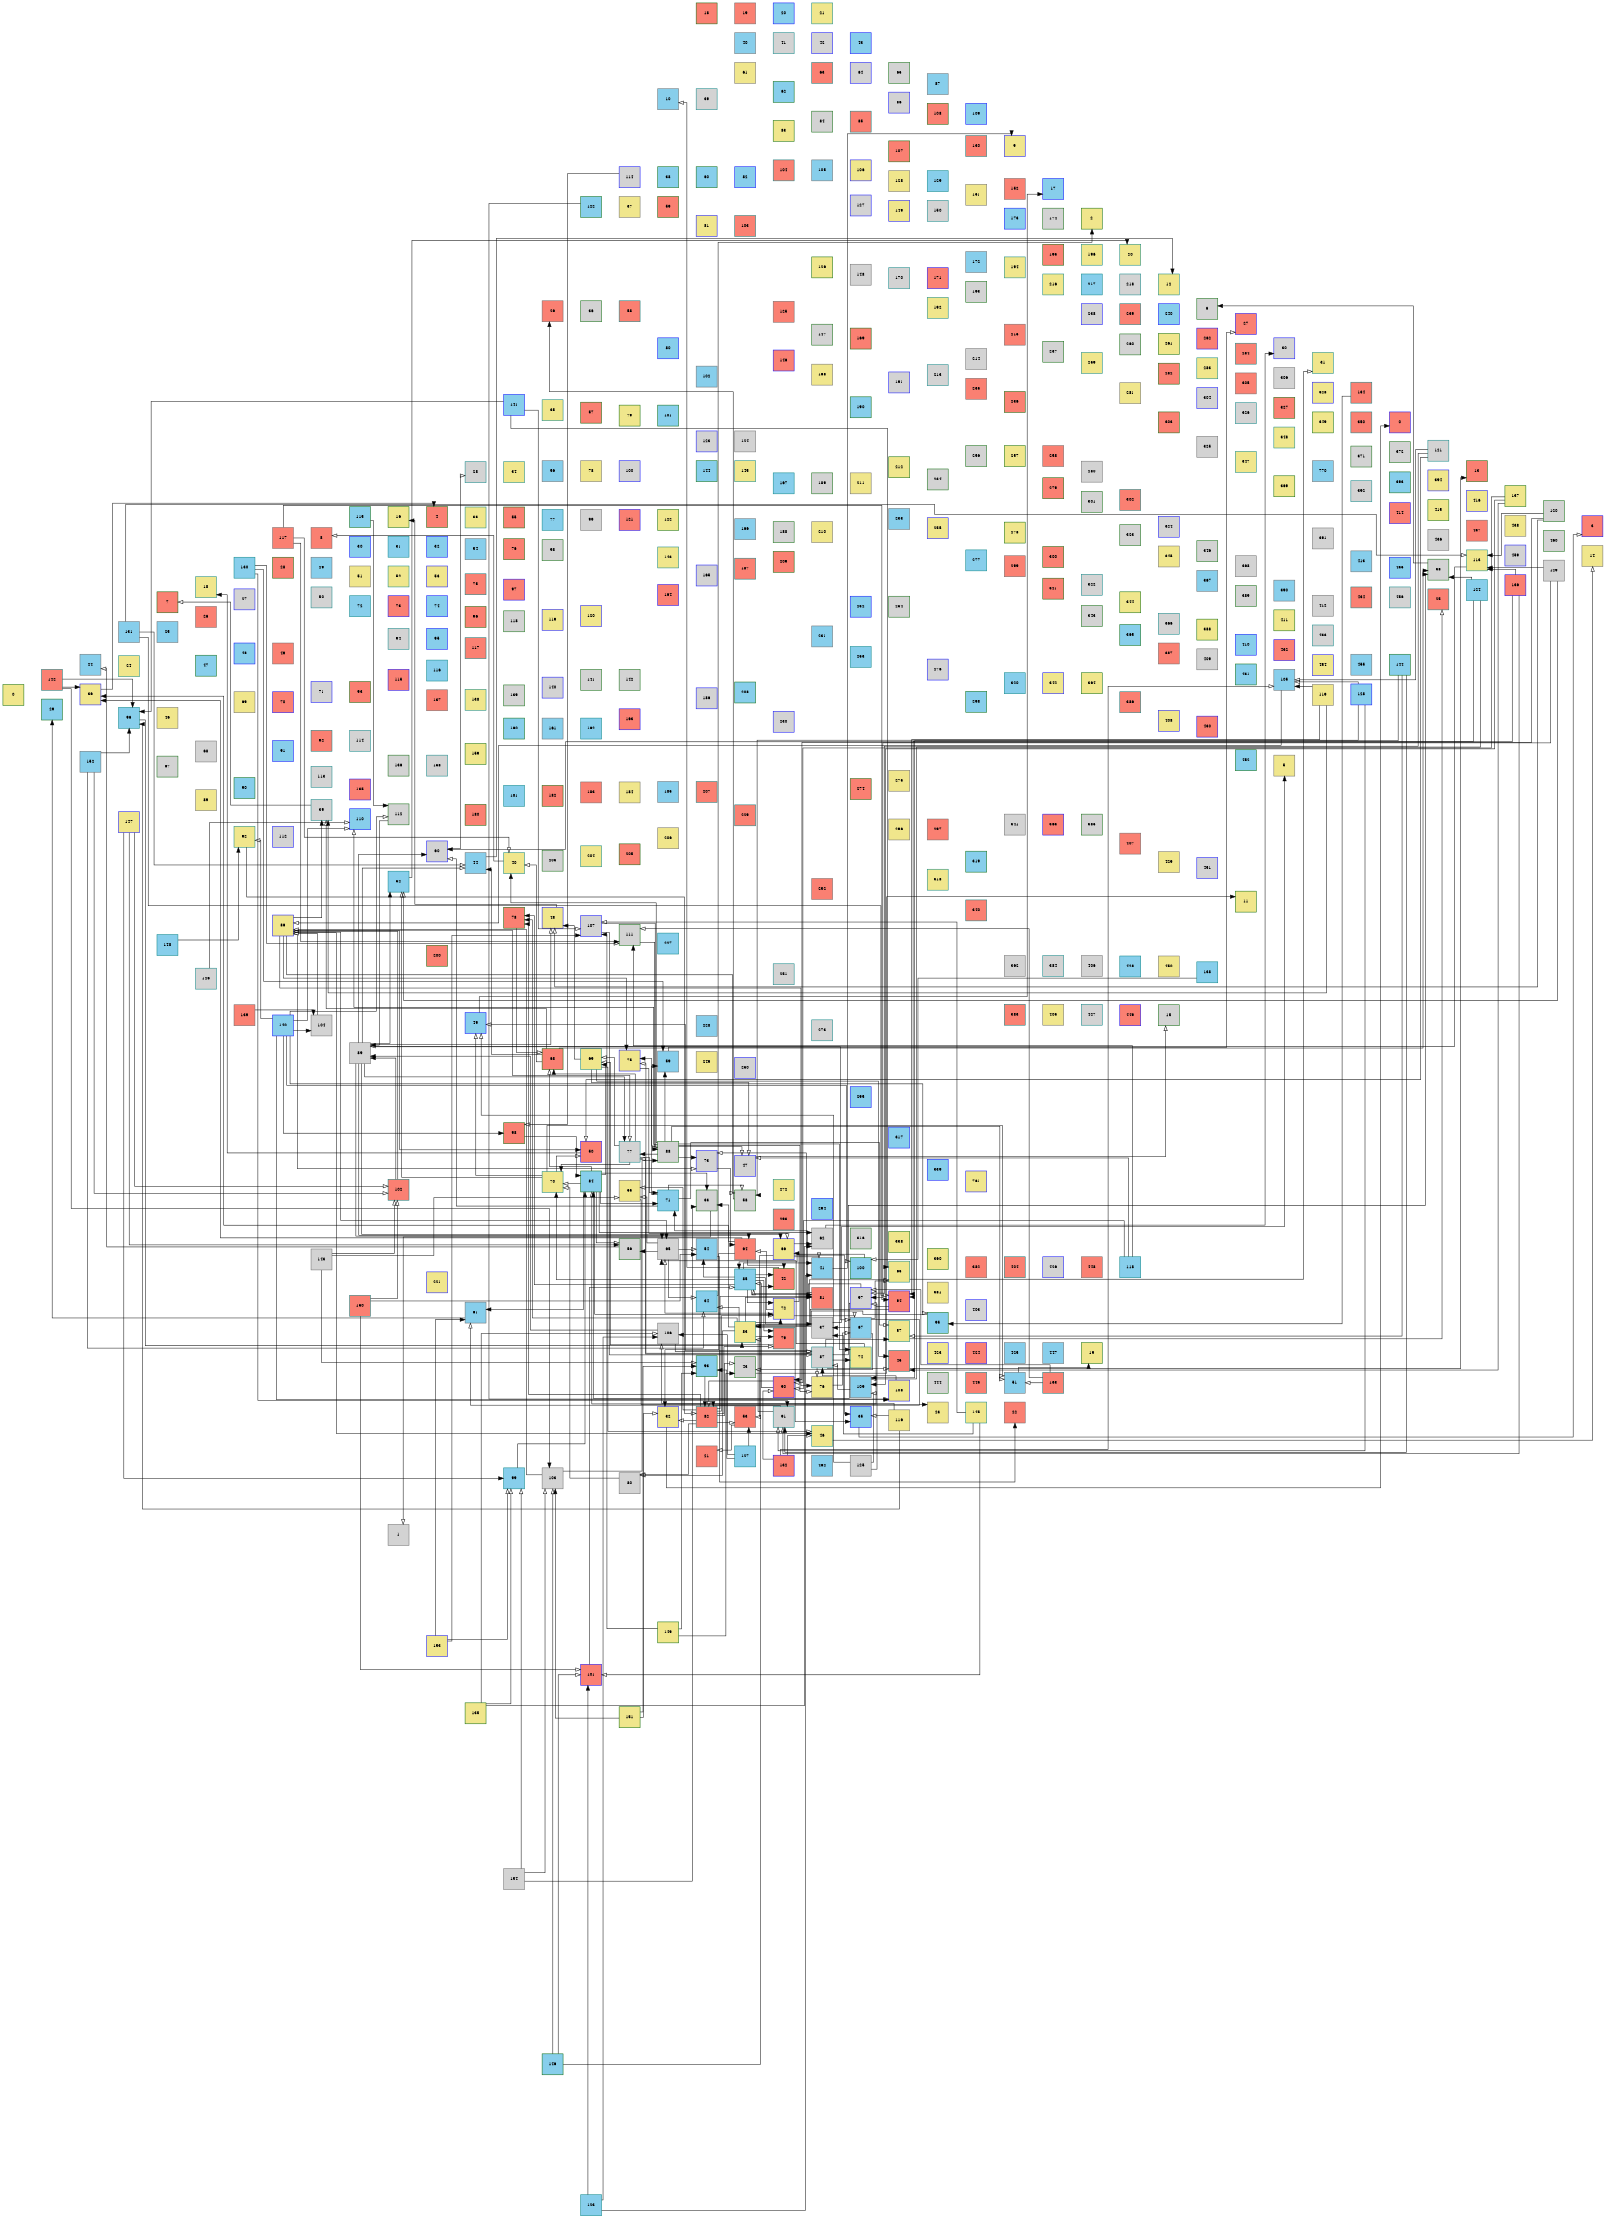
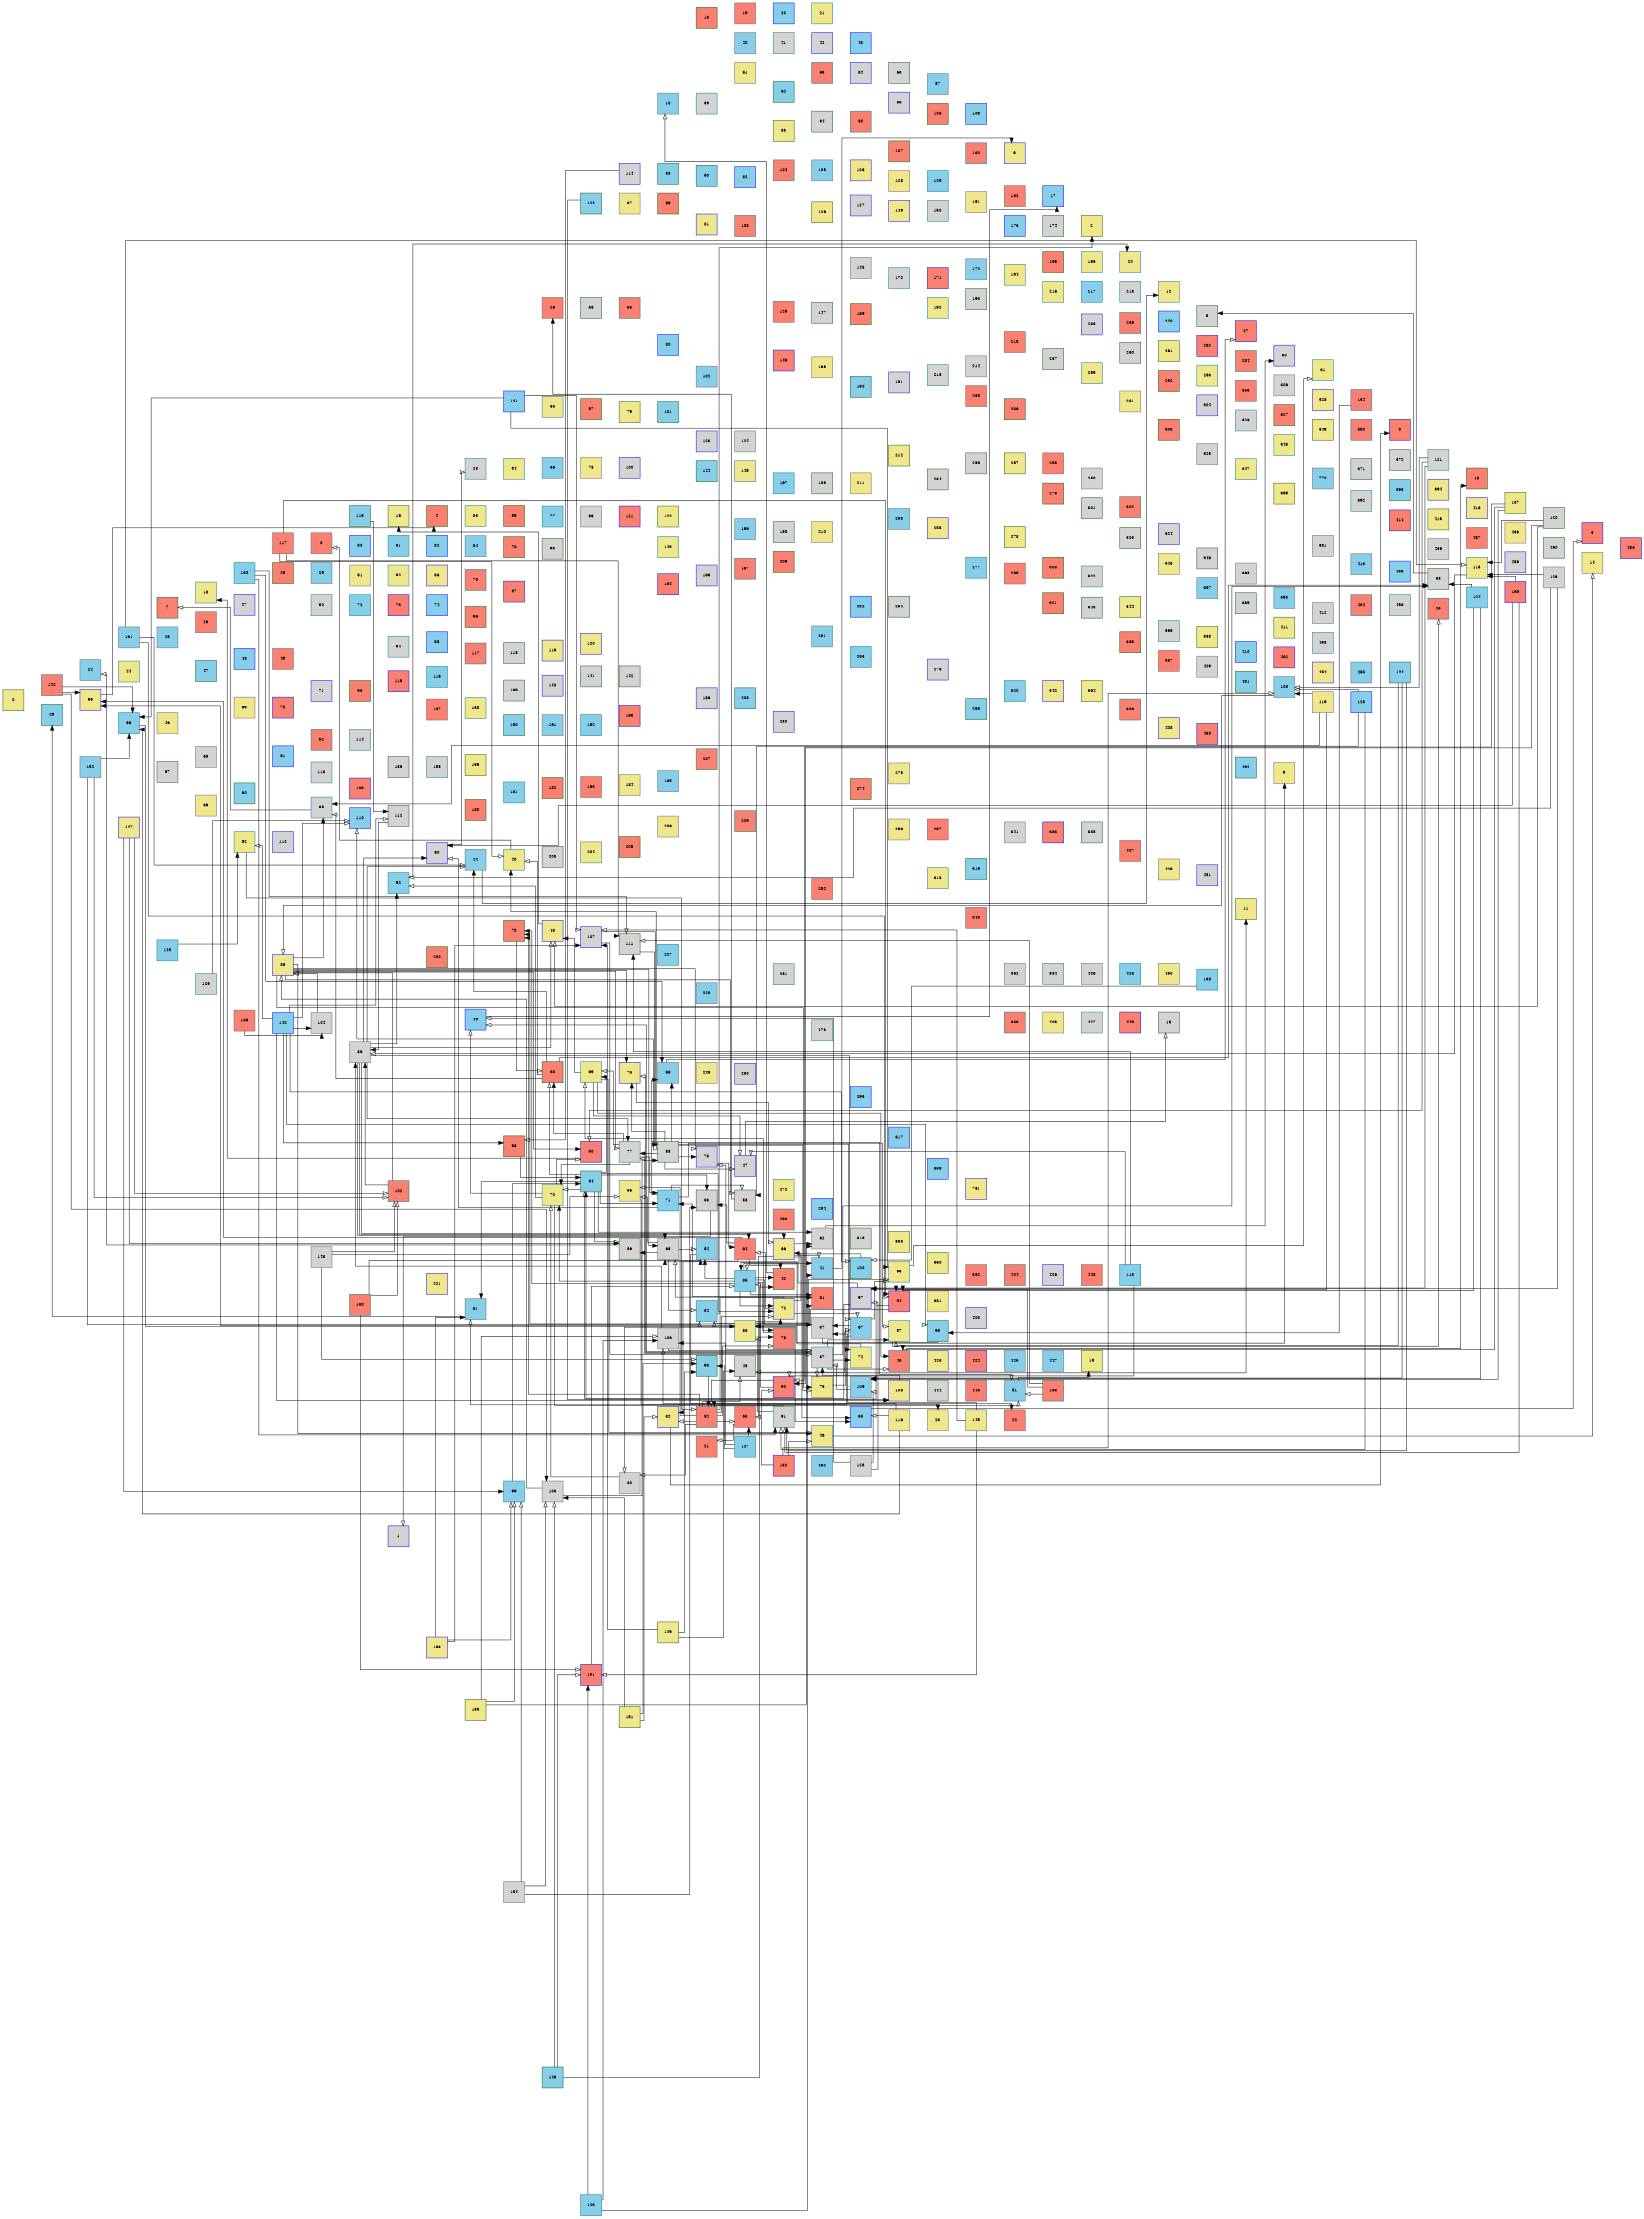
node "483": added
node "365": fillcolor skyblue -> salmon
node "1": color gray40 -> blue
